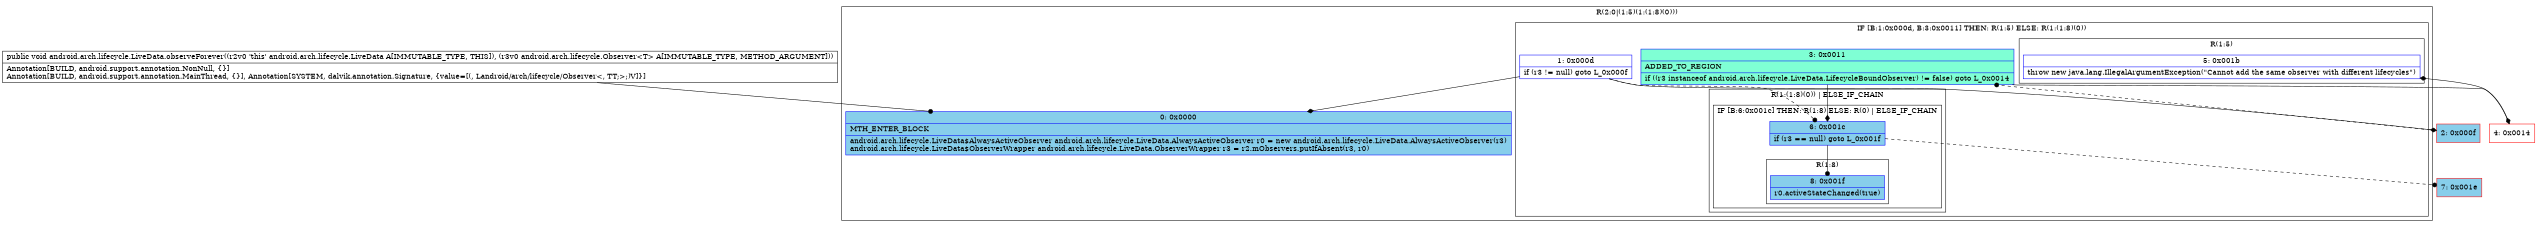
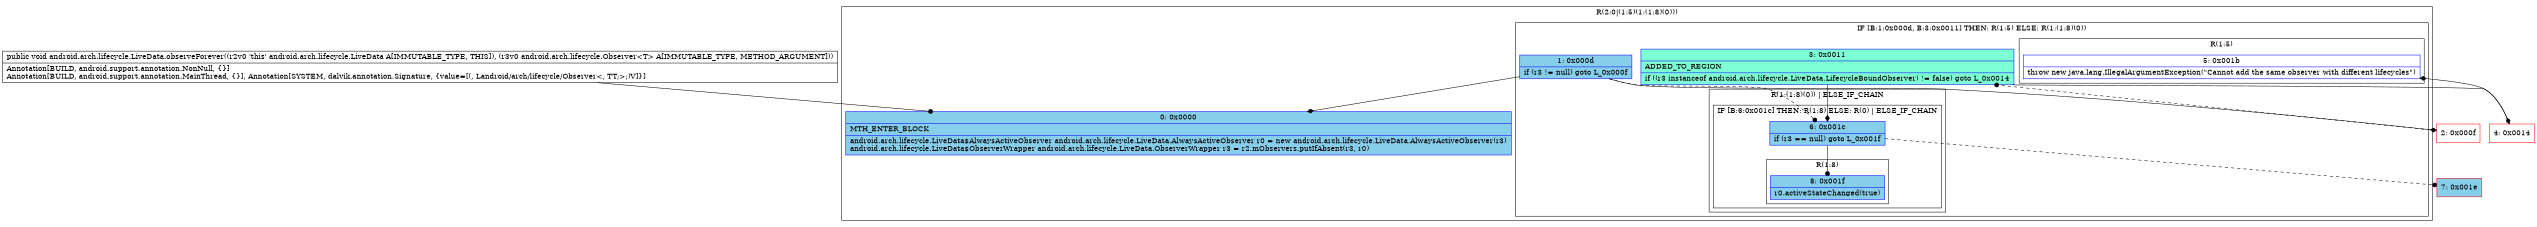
node "1: 0x000d": fillcolor white -> skyblue
node "2: 0x000f": fillcolor skyblue -> white
